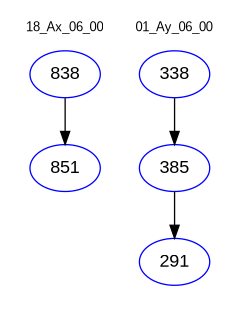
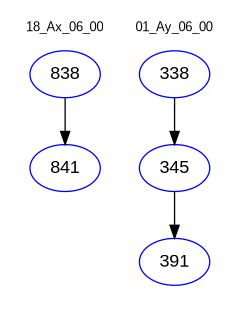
node "851": label "851" -> "841"
node "385": label "385" -> "345"
node "291": label "291" -> "391"
